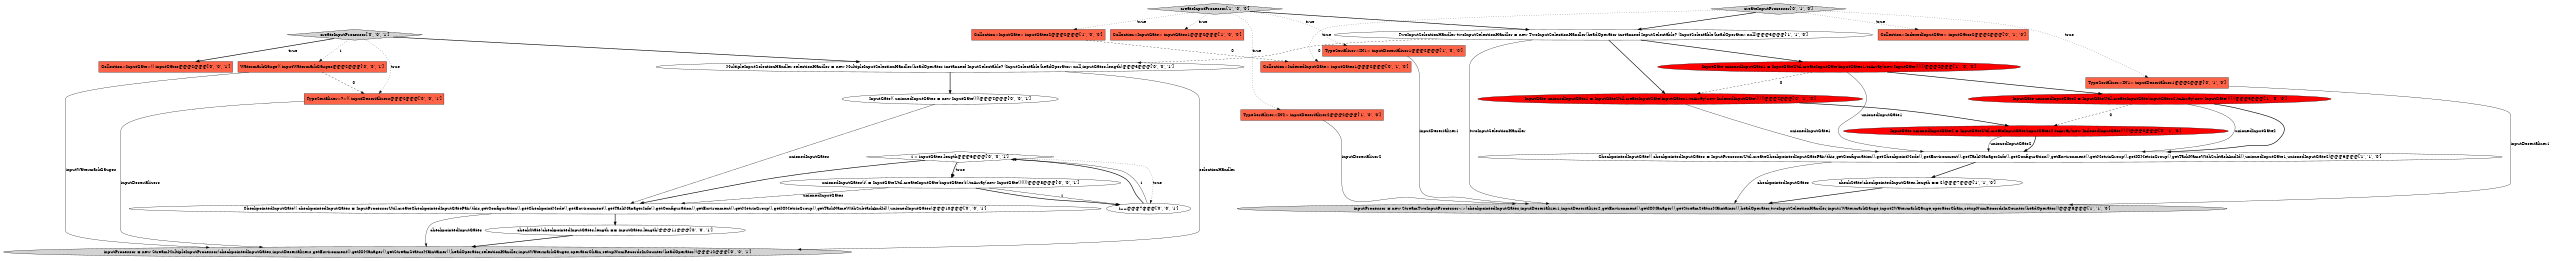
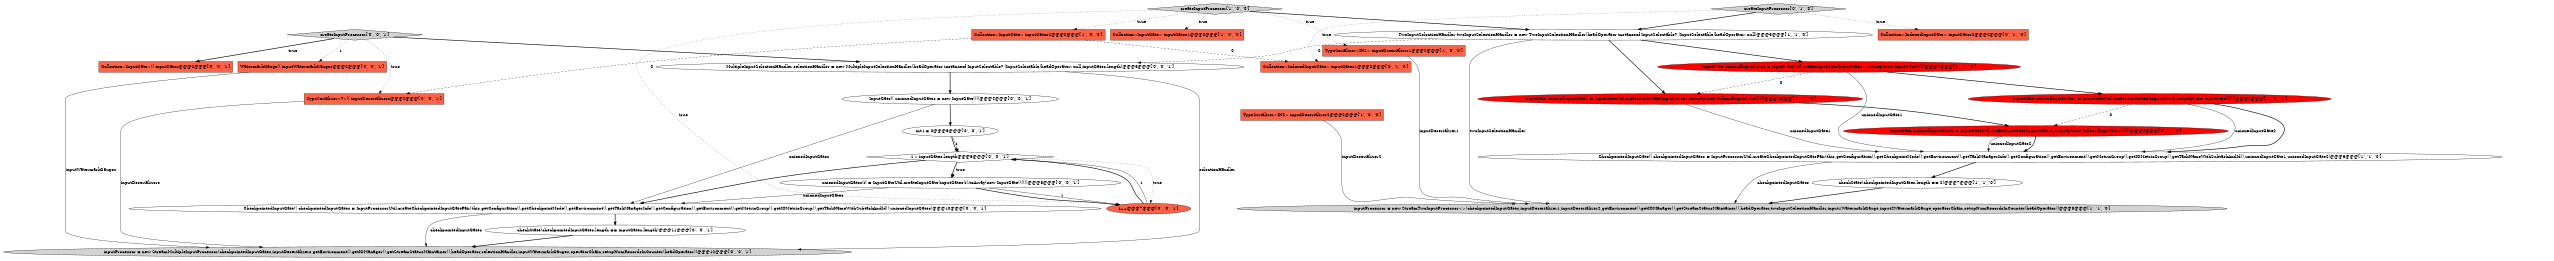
edge "createInputProcessor['1', '0', '0']" -> "TypeSerializer<IN2> inputDeserializer2@@@2@@@['1', '0', '0']": now "createInputProcessor['1', '0', '0']" -> "i++@@@7@@@['0', '0', '1']"
edge "WatermarkGauge(( inputWatermarkGauges@@@2@@@['0', '0', '1']" -> "TypeSerializer<?>(( inputDeserializers@@@2@@@['0', '0', '1']": now "Collection<InputGate> inputGates2@@@2@@@['1', '0', '0']" -> "TypeSerializer<?>(( inputDeserializers@@@2@@@['0', '0', '1']"
node "TypeSerializer<IN1> inputDeserializer1@@@2@@@['0', '1', '0']": removed
node "int i = 0@@@5@@@['0', '0', '1']": added
node "i++@@@7@@@['0', '0', '1']": fillcolor white -> tomato
